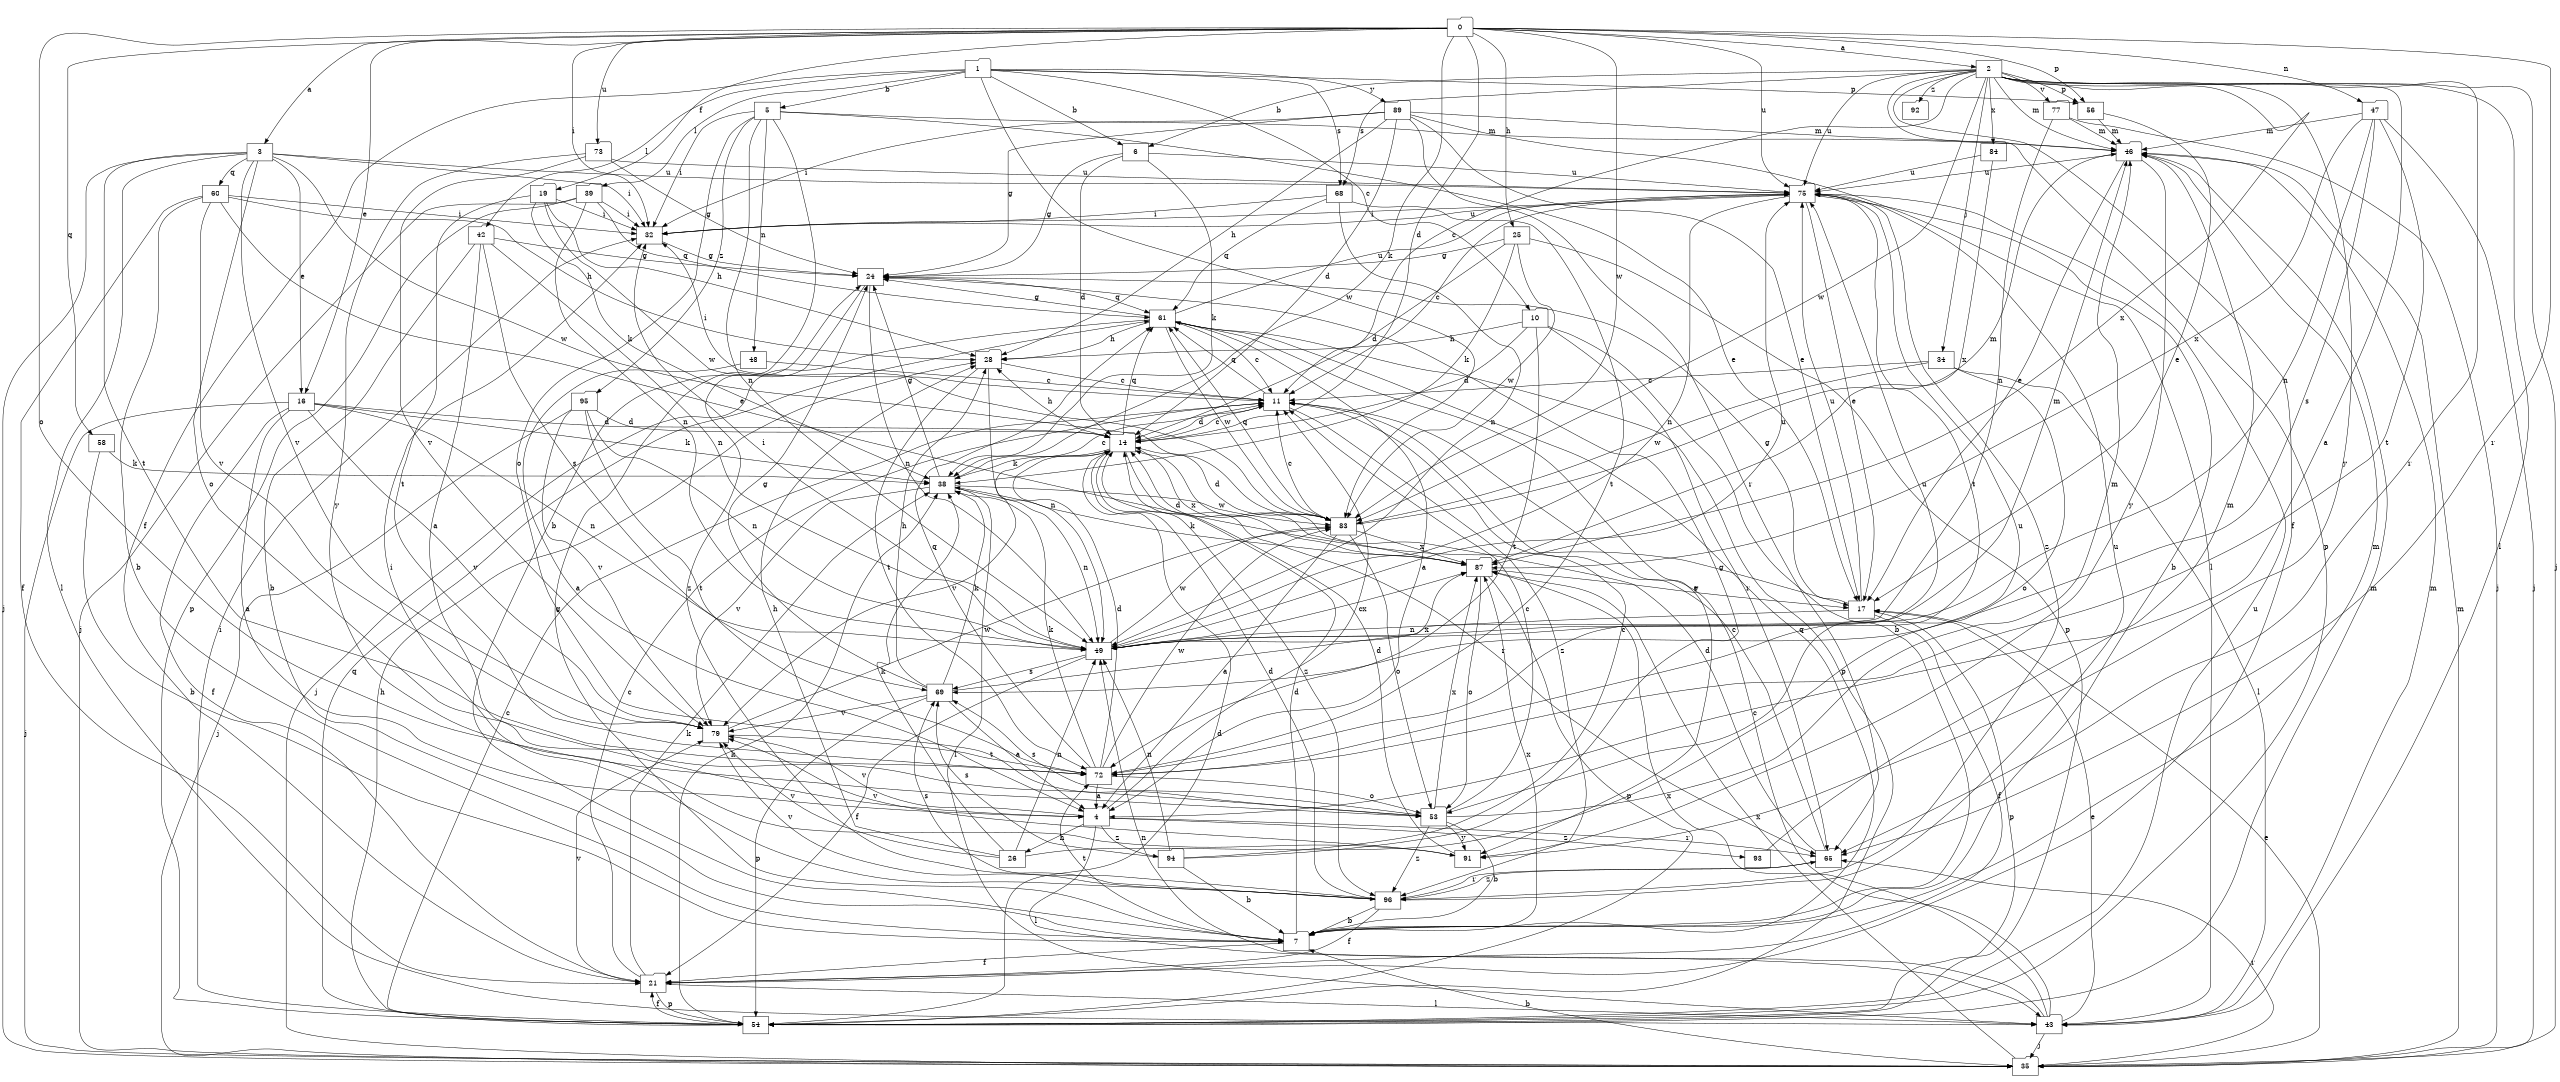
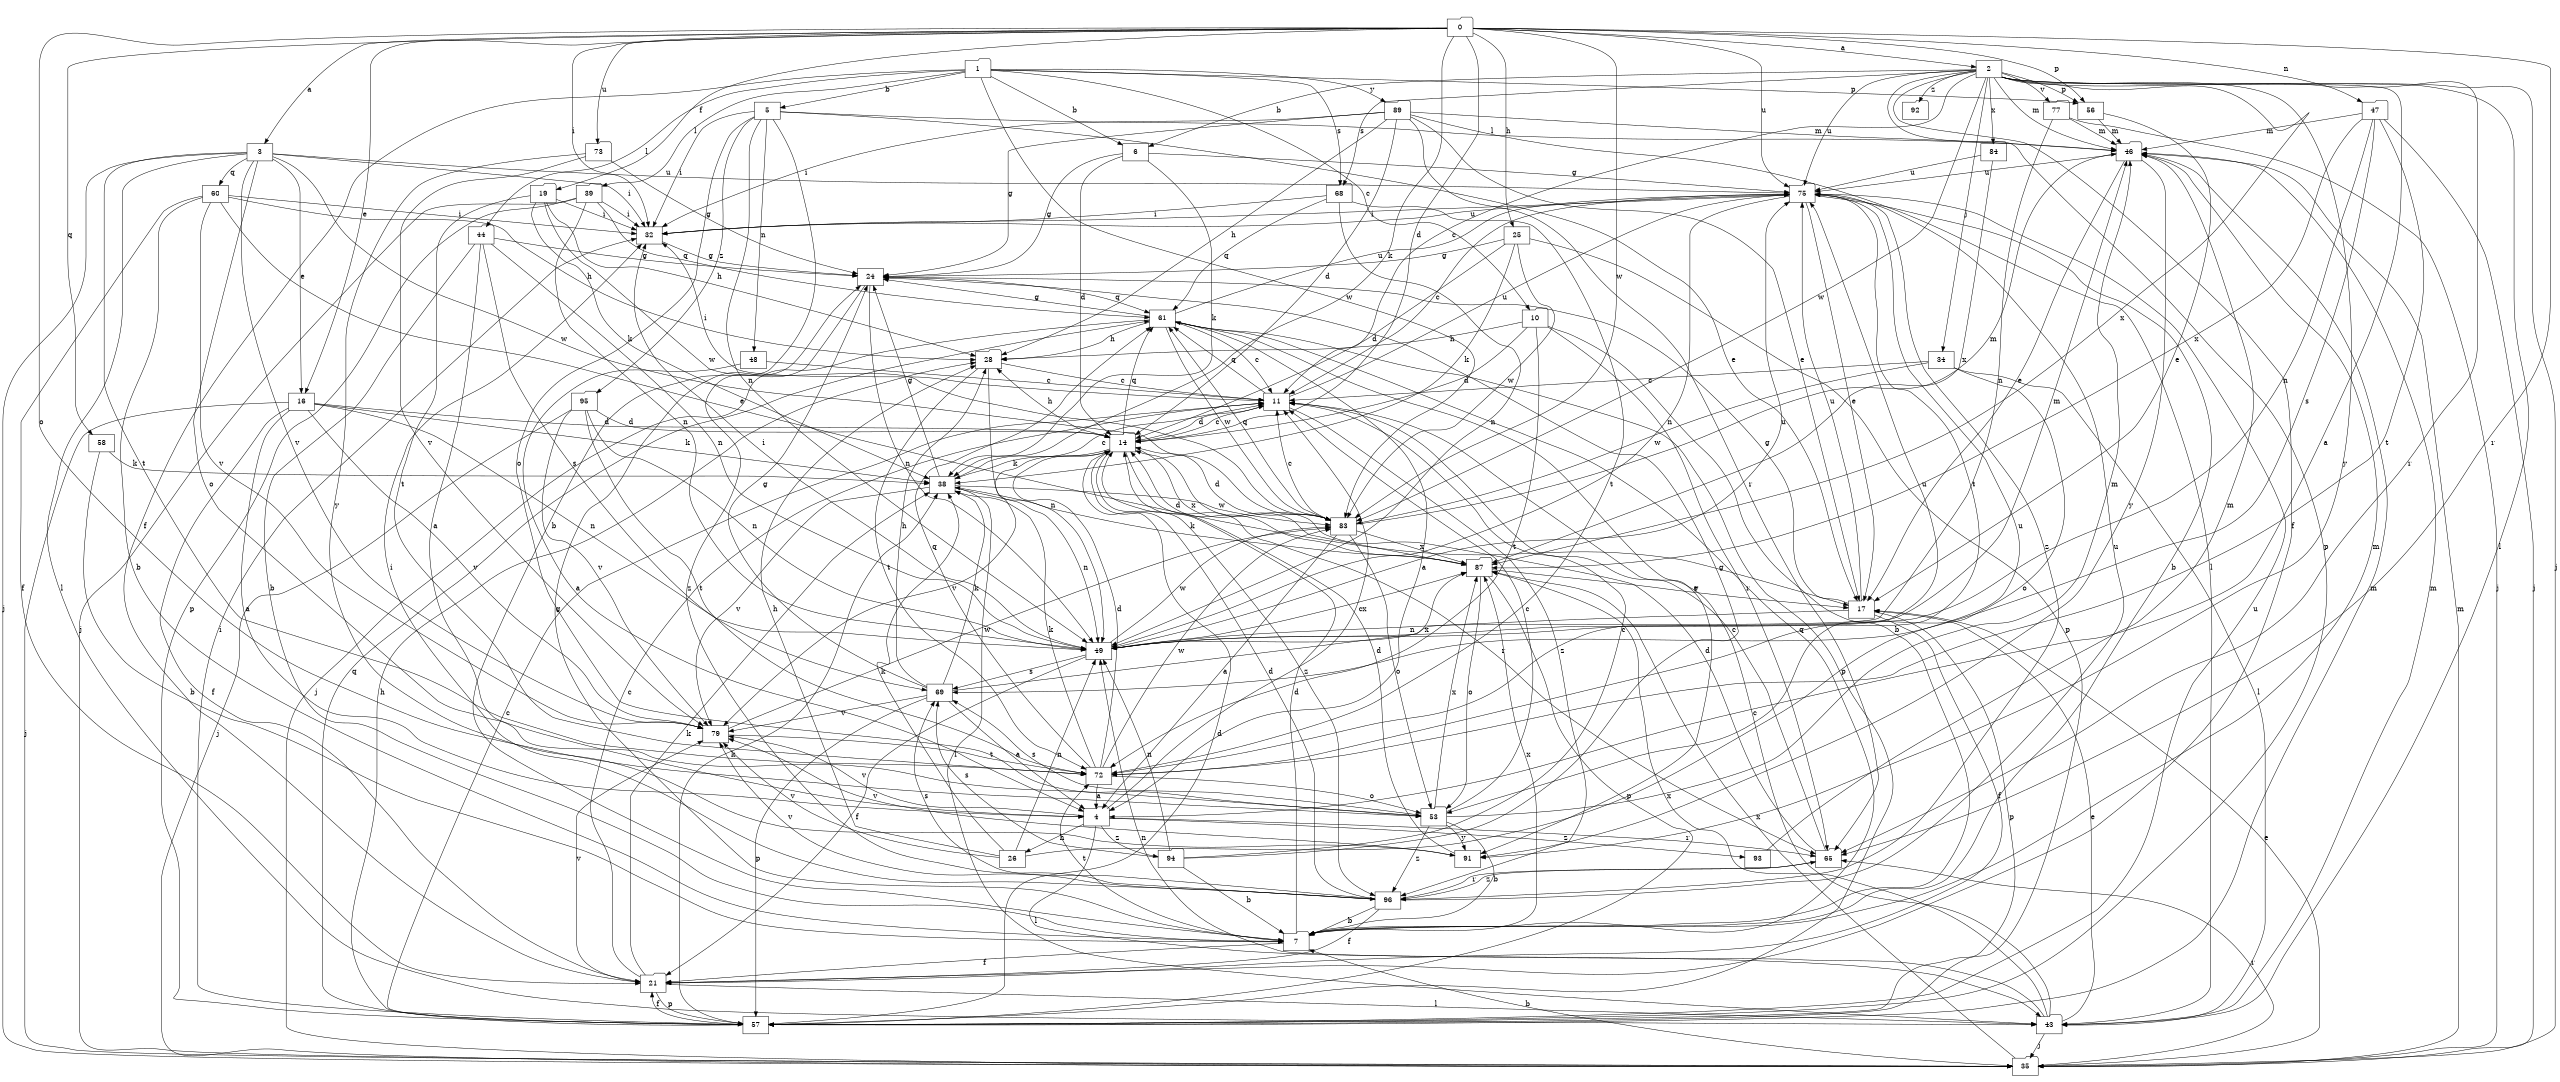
edge "5" -> "46": label "m" -> "l"
edge "6" -> "75": label "u" -> "g"
edge "73" -> "75": now "11" -> "75"
node "42": label "42" -> "44"
node "54": label "54" -> "57"
